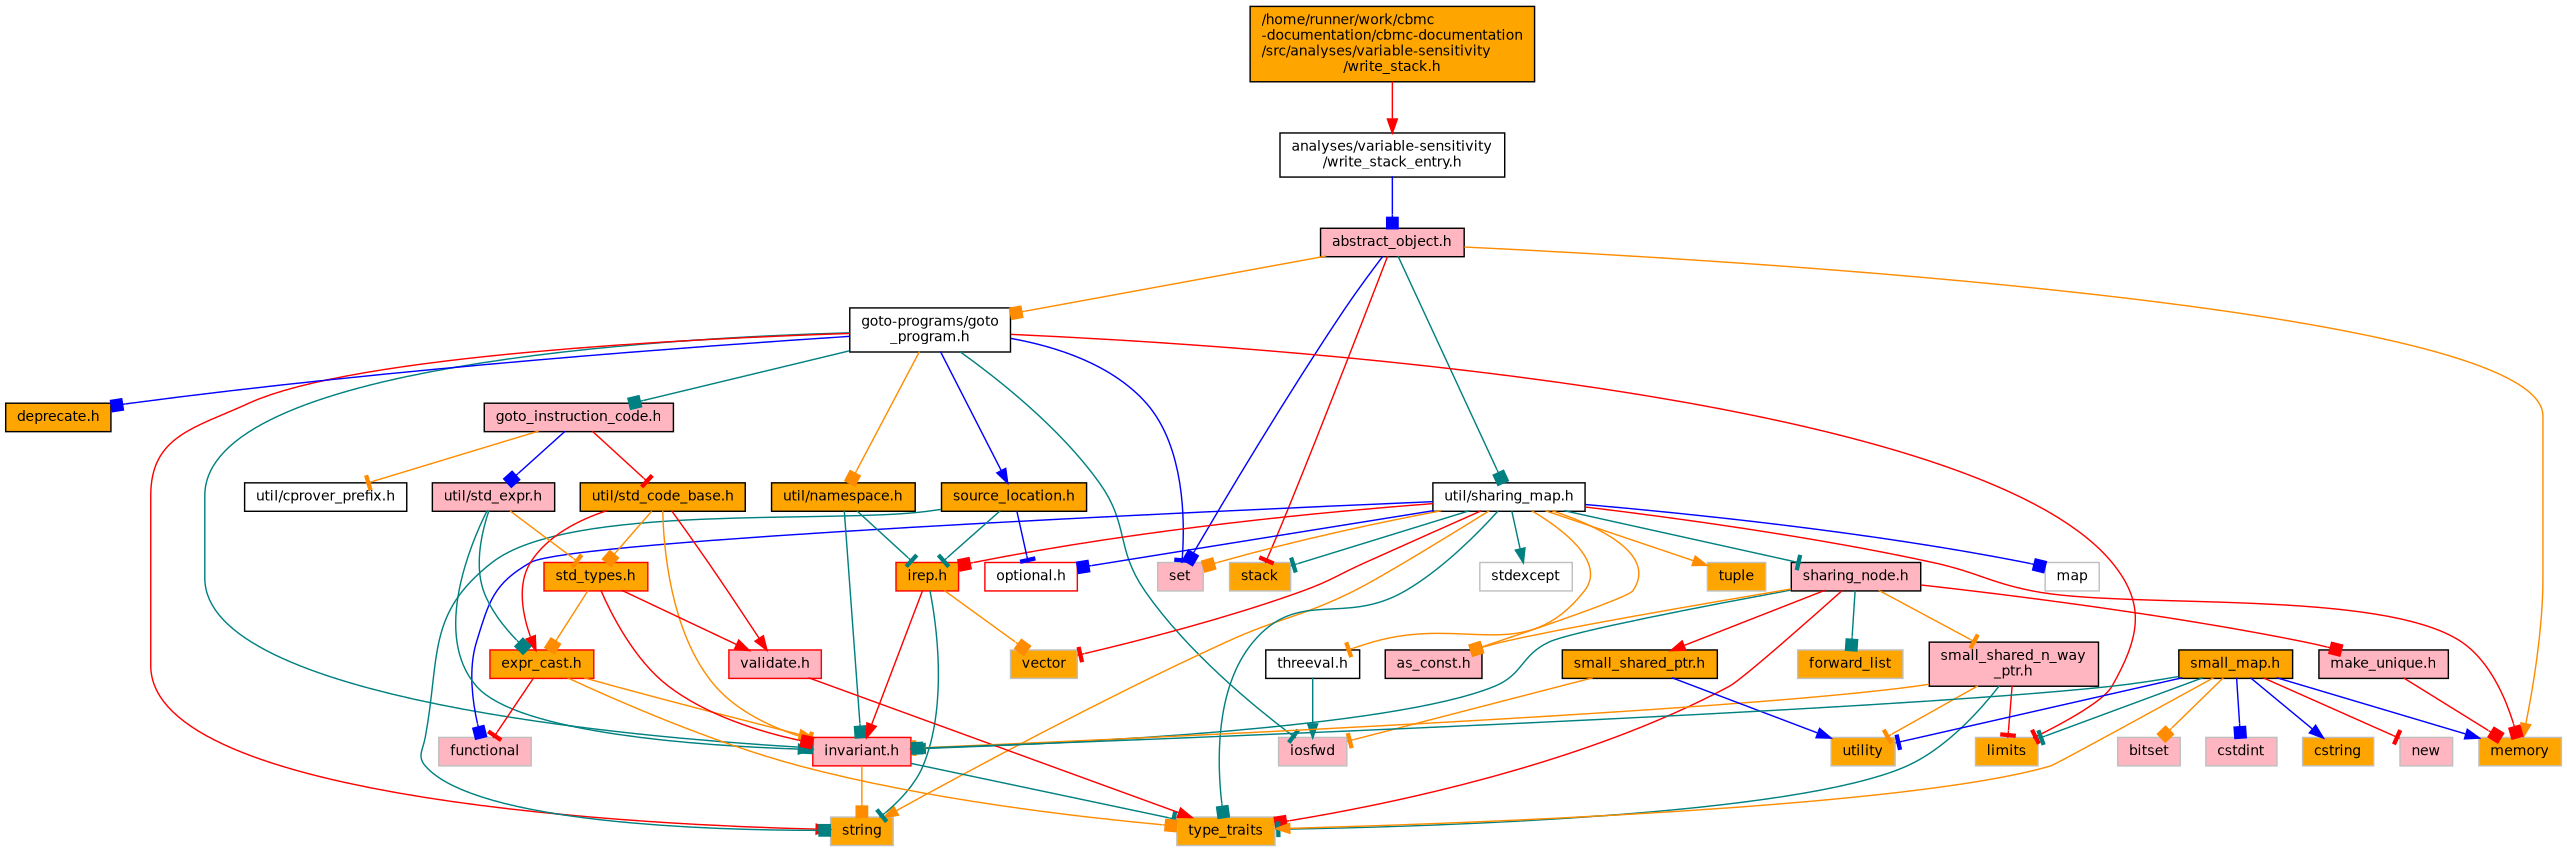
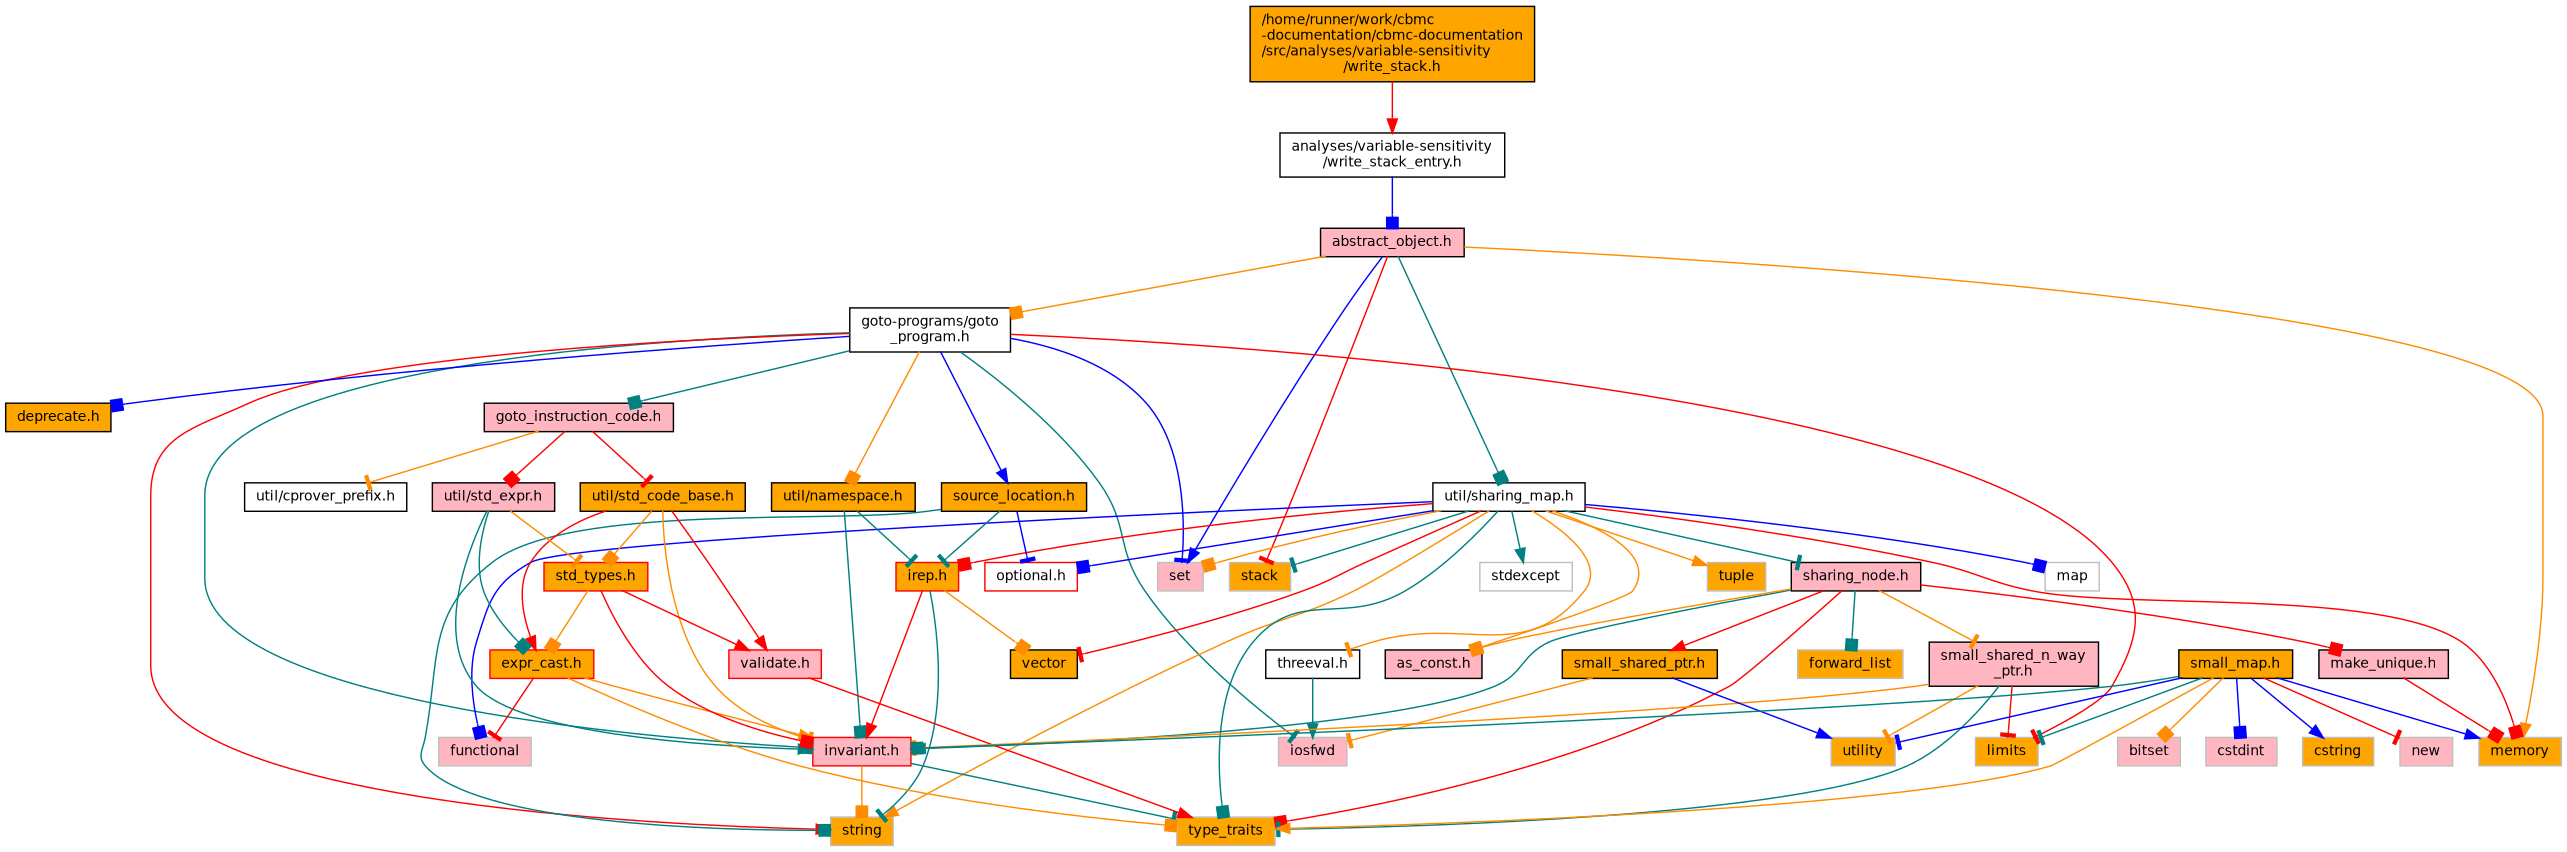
edge "abstract_object.h" -> "set": arrowhead box -> normal
edge "goto_instruction_code.h" -> "util/std_expr.h": color blue -> red
node "vector": color grey75 -> black
